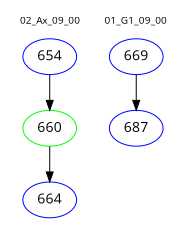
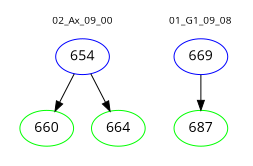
cluster "01_G1_09_00": label "01_G1_09_00" -> "01_G1_09_08"
node "687": color blue -> green
edge "660" -> "664": now "654" -> "664"
node "664": color blue -> green
